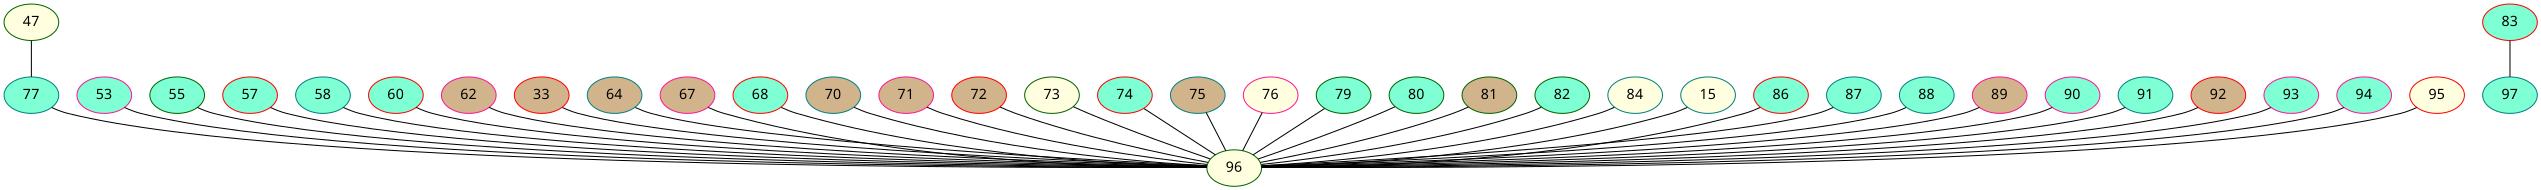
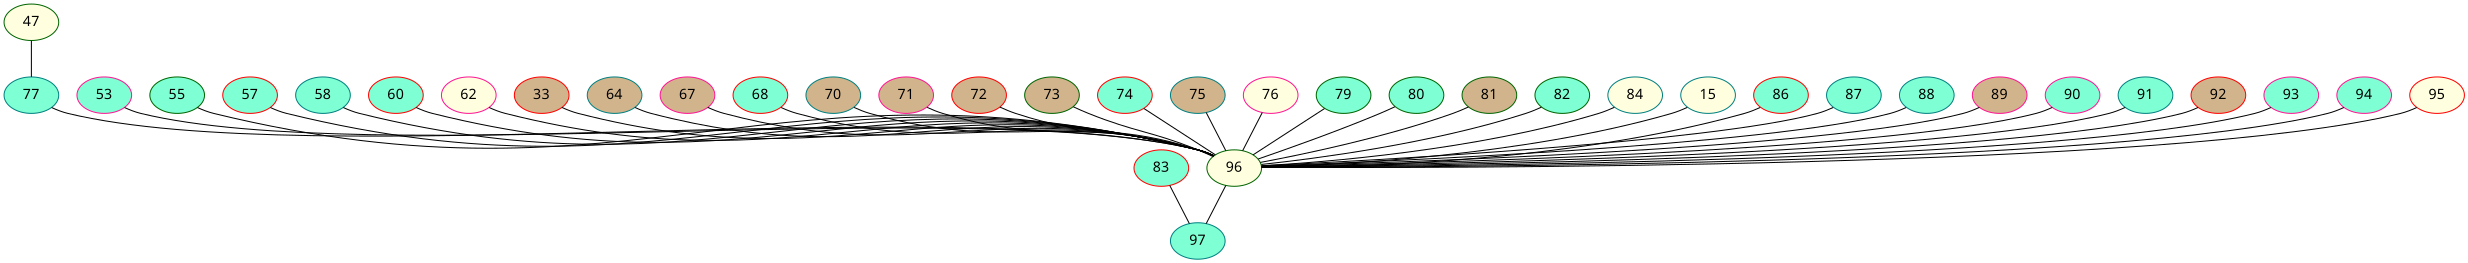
node "62": fillcolor tan -> lightyellow
node "73": fillcolor lightyellow -> tan
edge "96" -- "97": added
